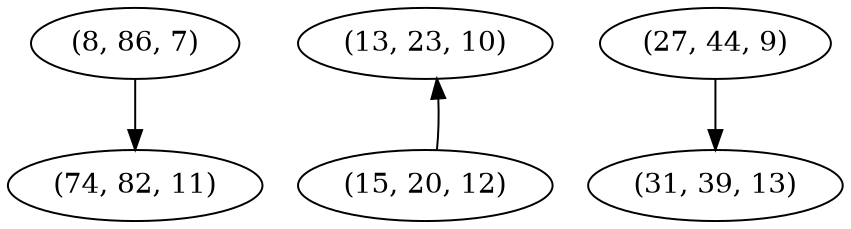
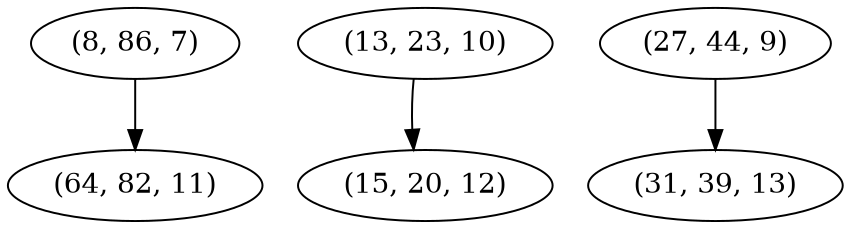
edge "(15, 20, 12)" -> "(13, 23, 10)": reversed
node "(74, 82, 11)": label "(74, 82, 11)" -> "(64, 82, 11)"
